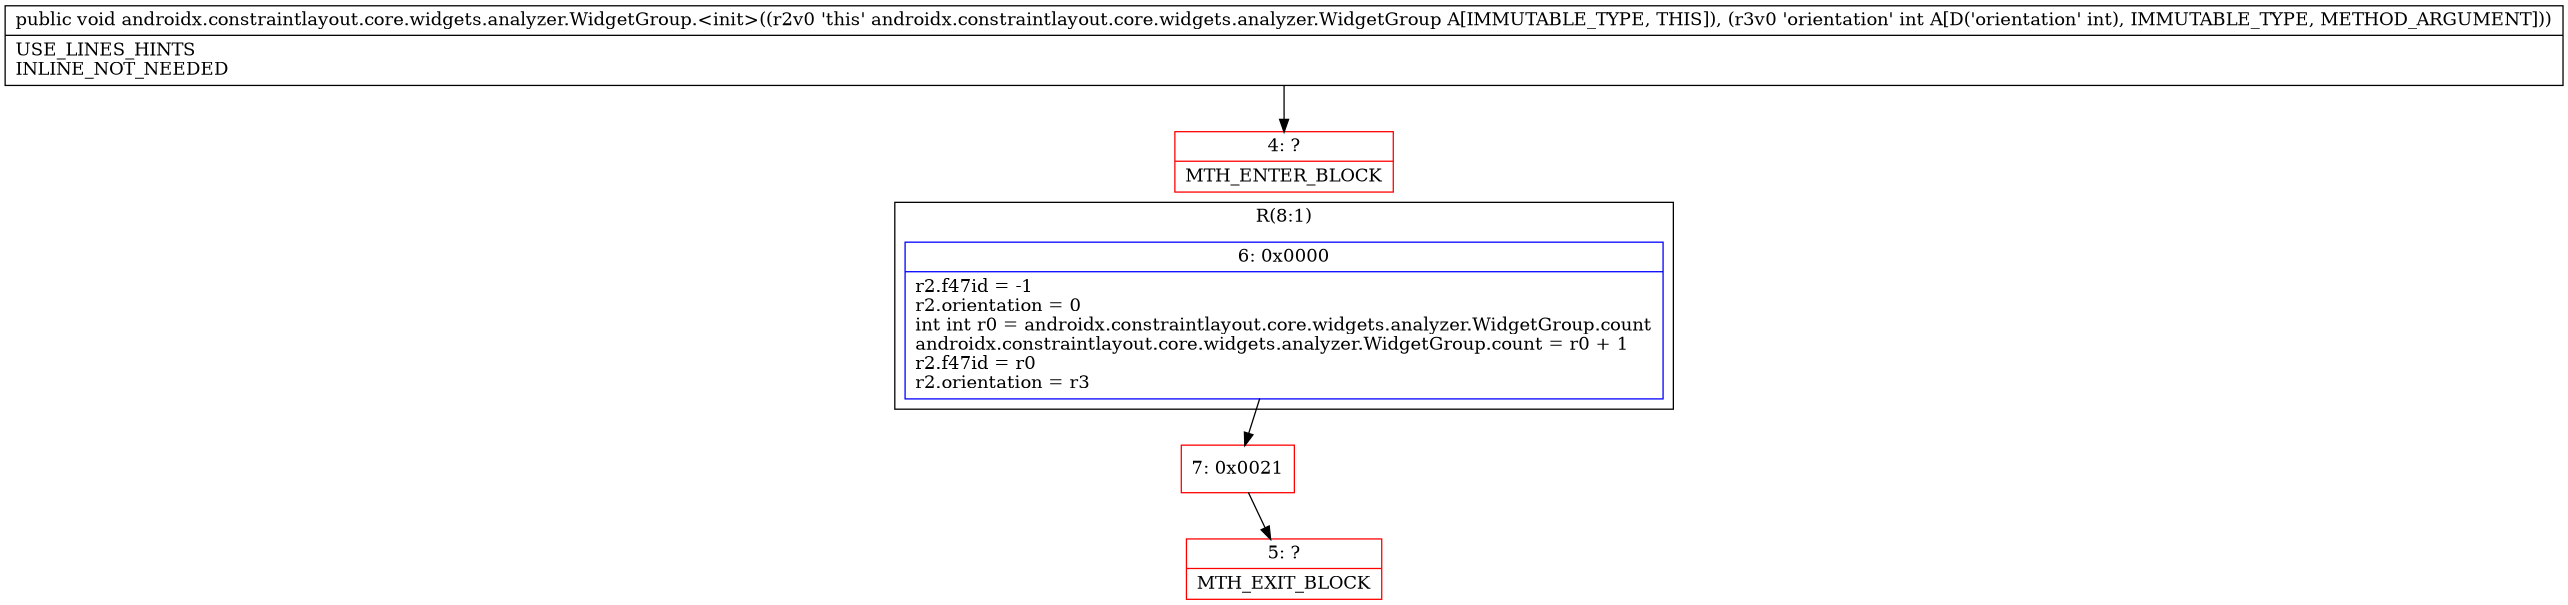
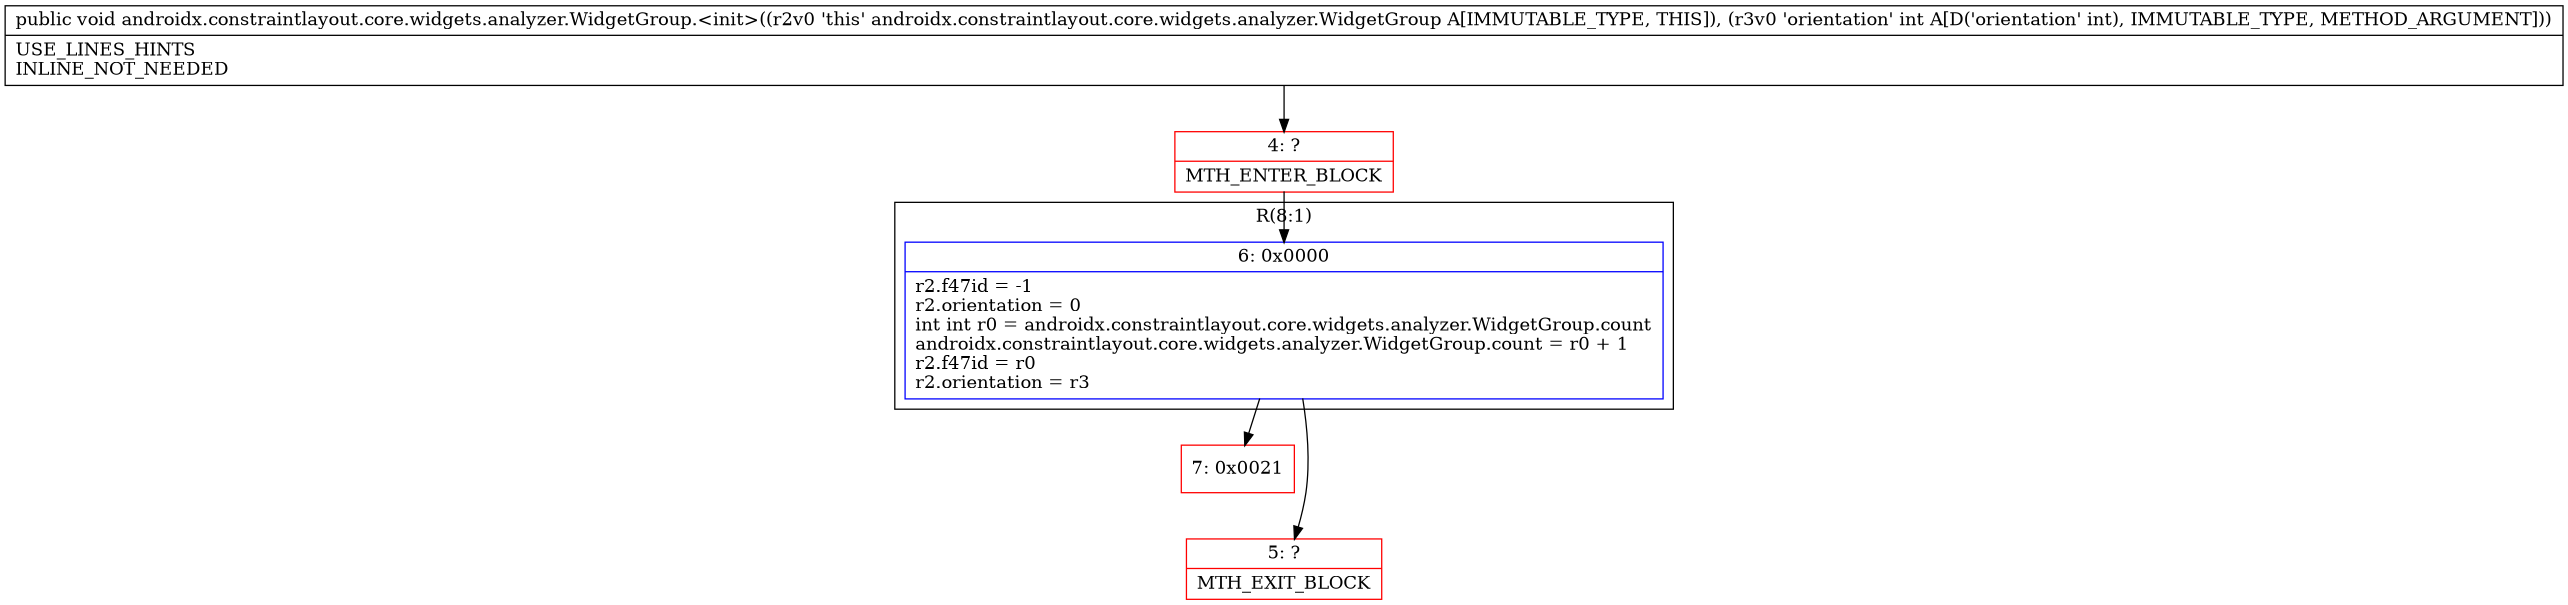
edge "4: ?" -> "6: 0x0000": added
edge "7: 0x0021" -> "5: ?": now "6: 0x0000" -> "5: ?"
